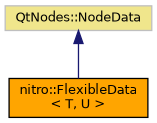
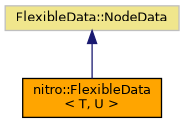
node "QtNodes::NodeData": label "QtNodes::NodeData" -> "FlexibleData::NodeData"
